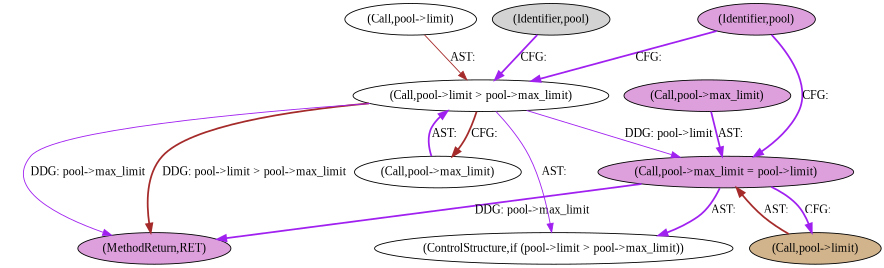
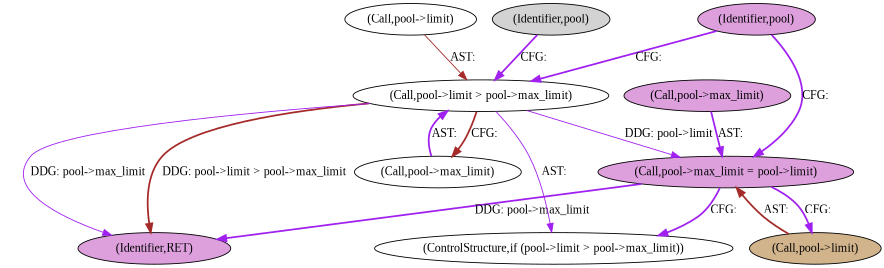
edge "(Call,pool->max_limit = pool->limit)" -> "(ControlStructure,if (pool->limit > pool->max_limit))": label "AST: " -> "CFG: "
node "(MethodReturn,RET)": label "(MethodReturn,RET)" -> "(Identifier,RET)"
